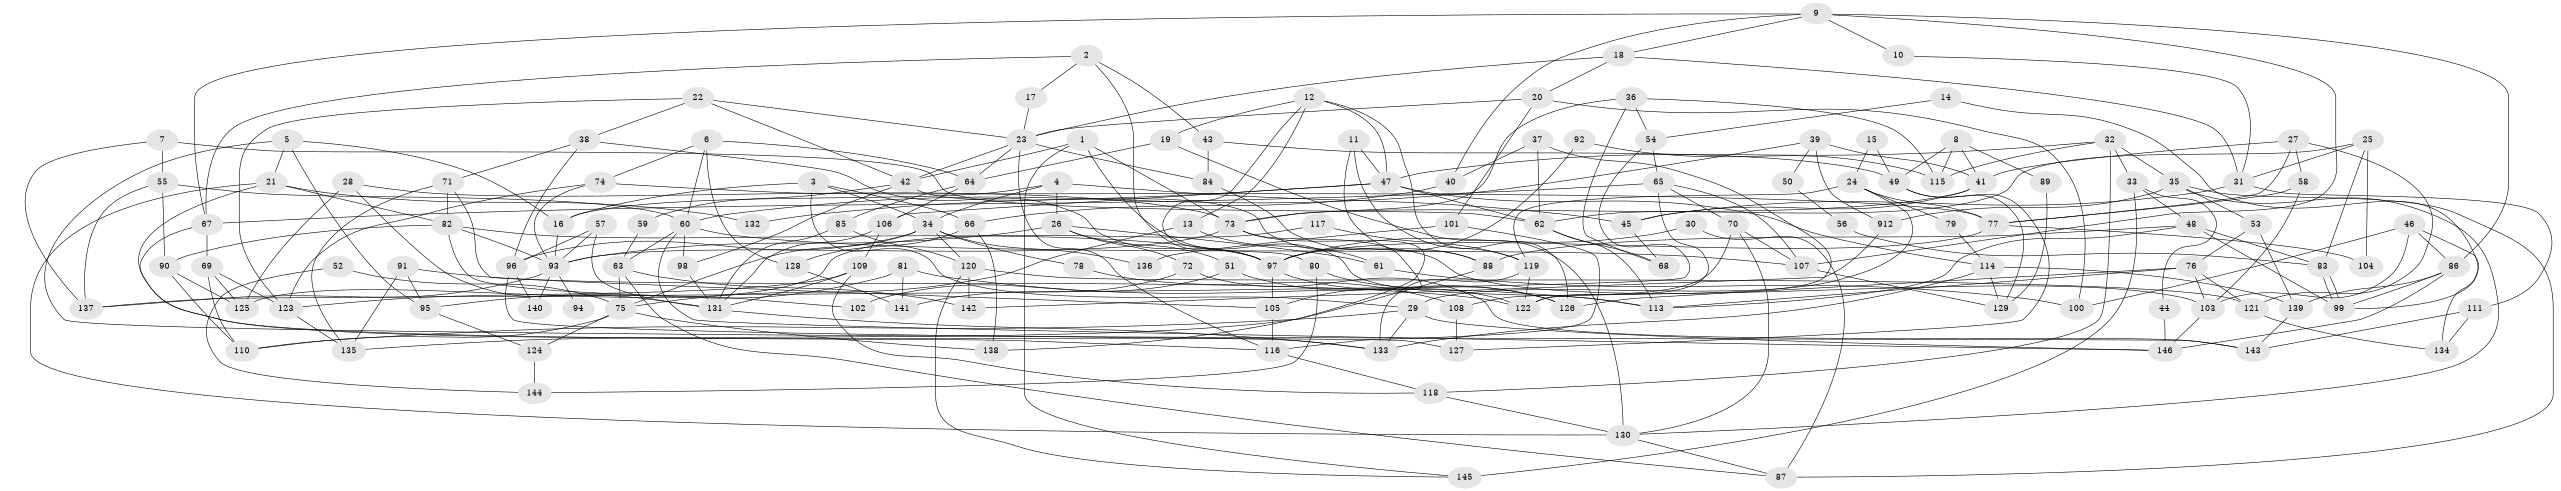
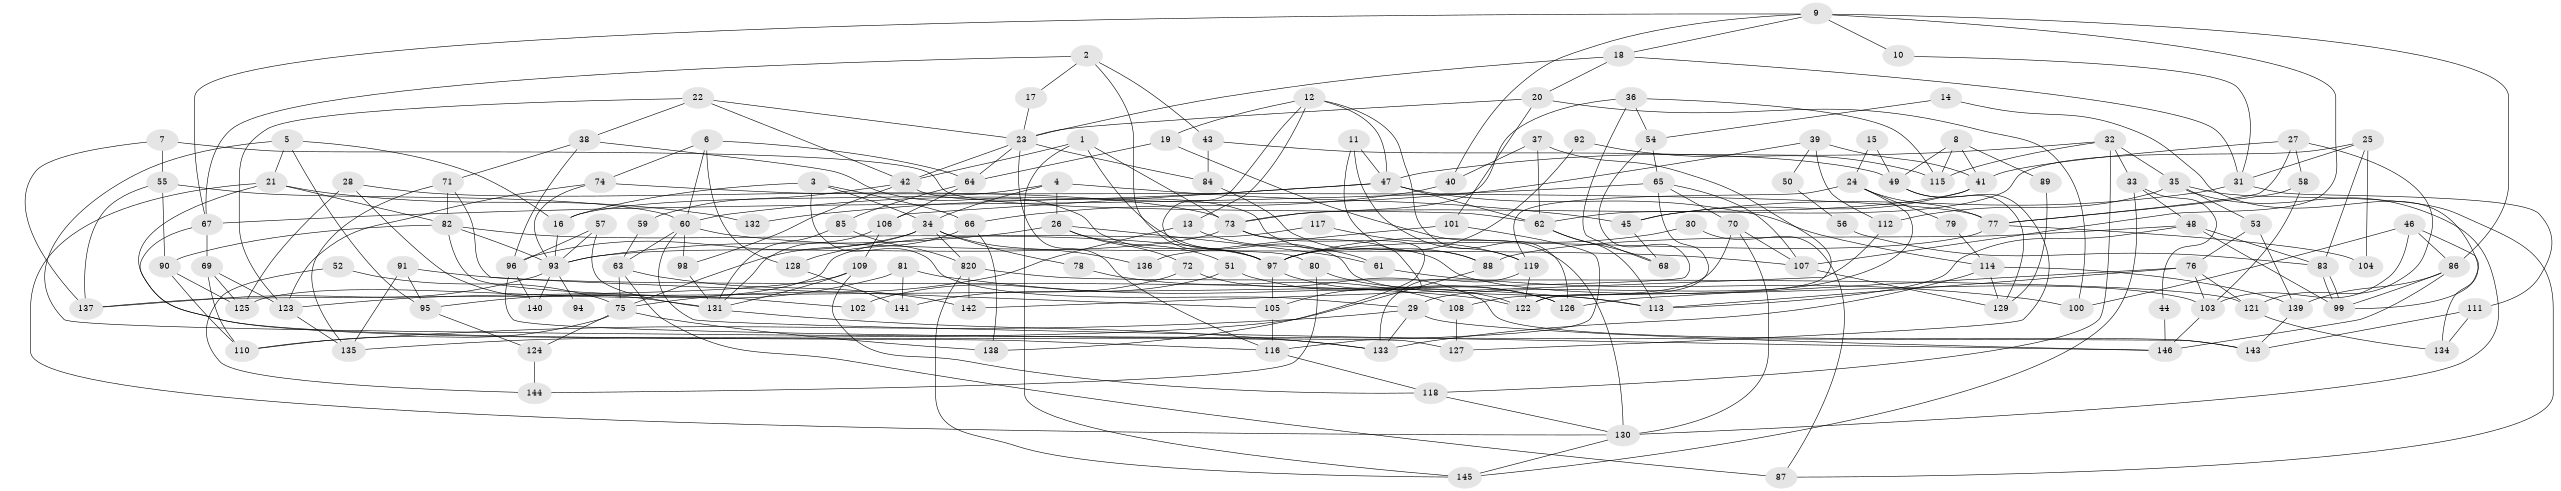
node "912": label "912" -> "112"
node "120": label "120" -> "820"
edge "130" -- "87": now "130" -- "145"
